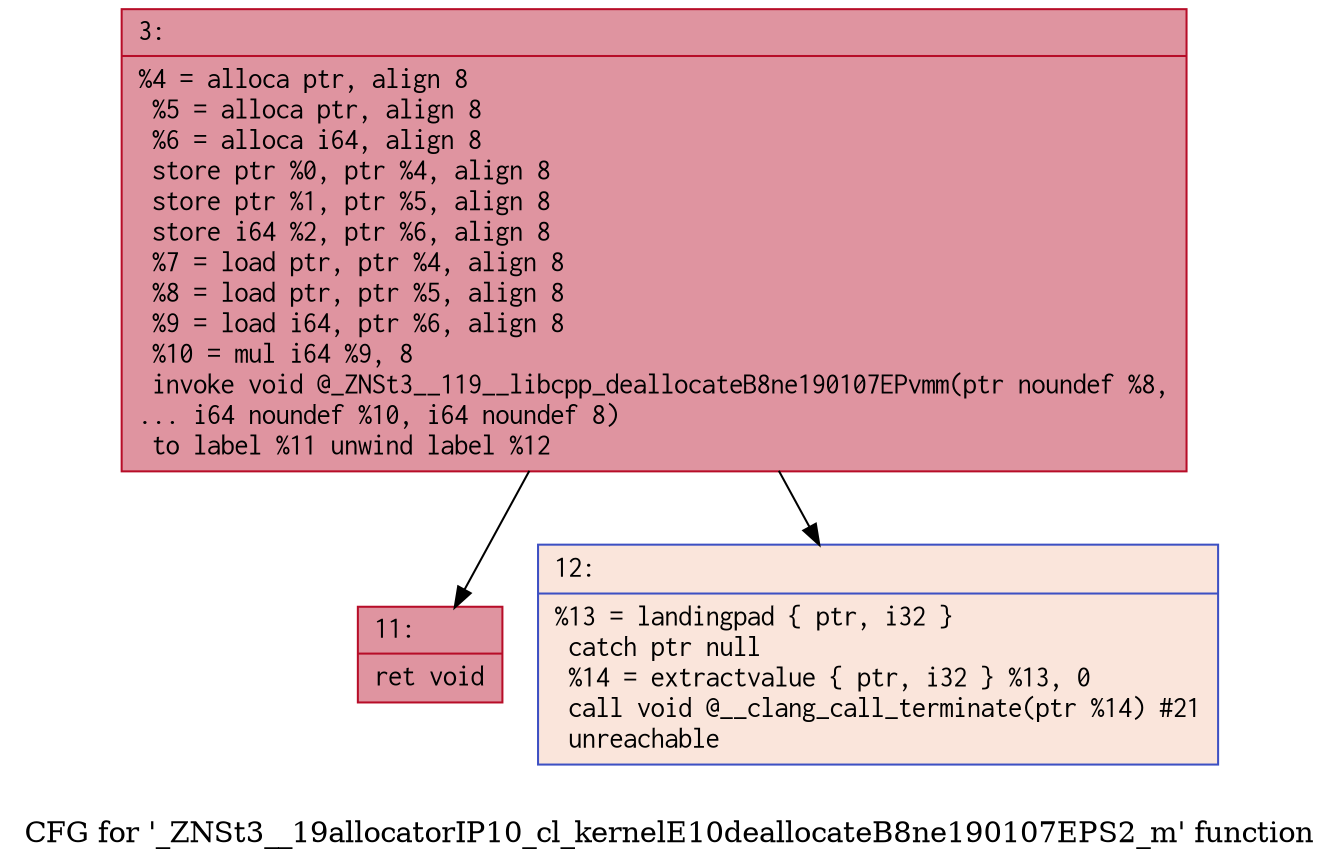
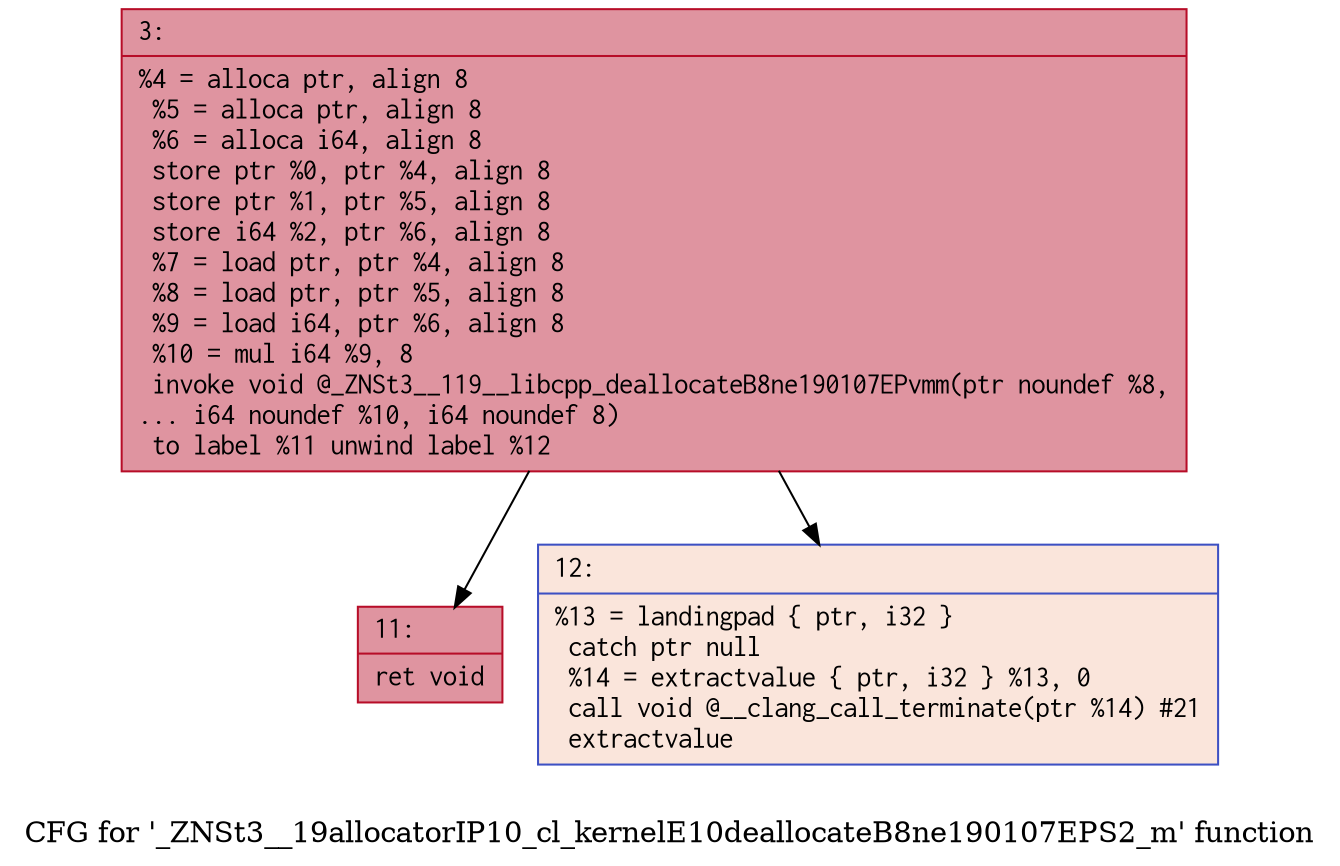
node "12:": text "unreachable" -> "extractvalue"
